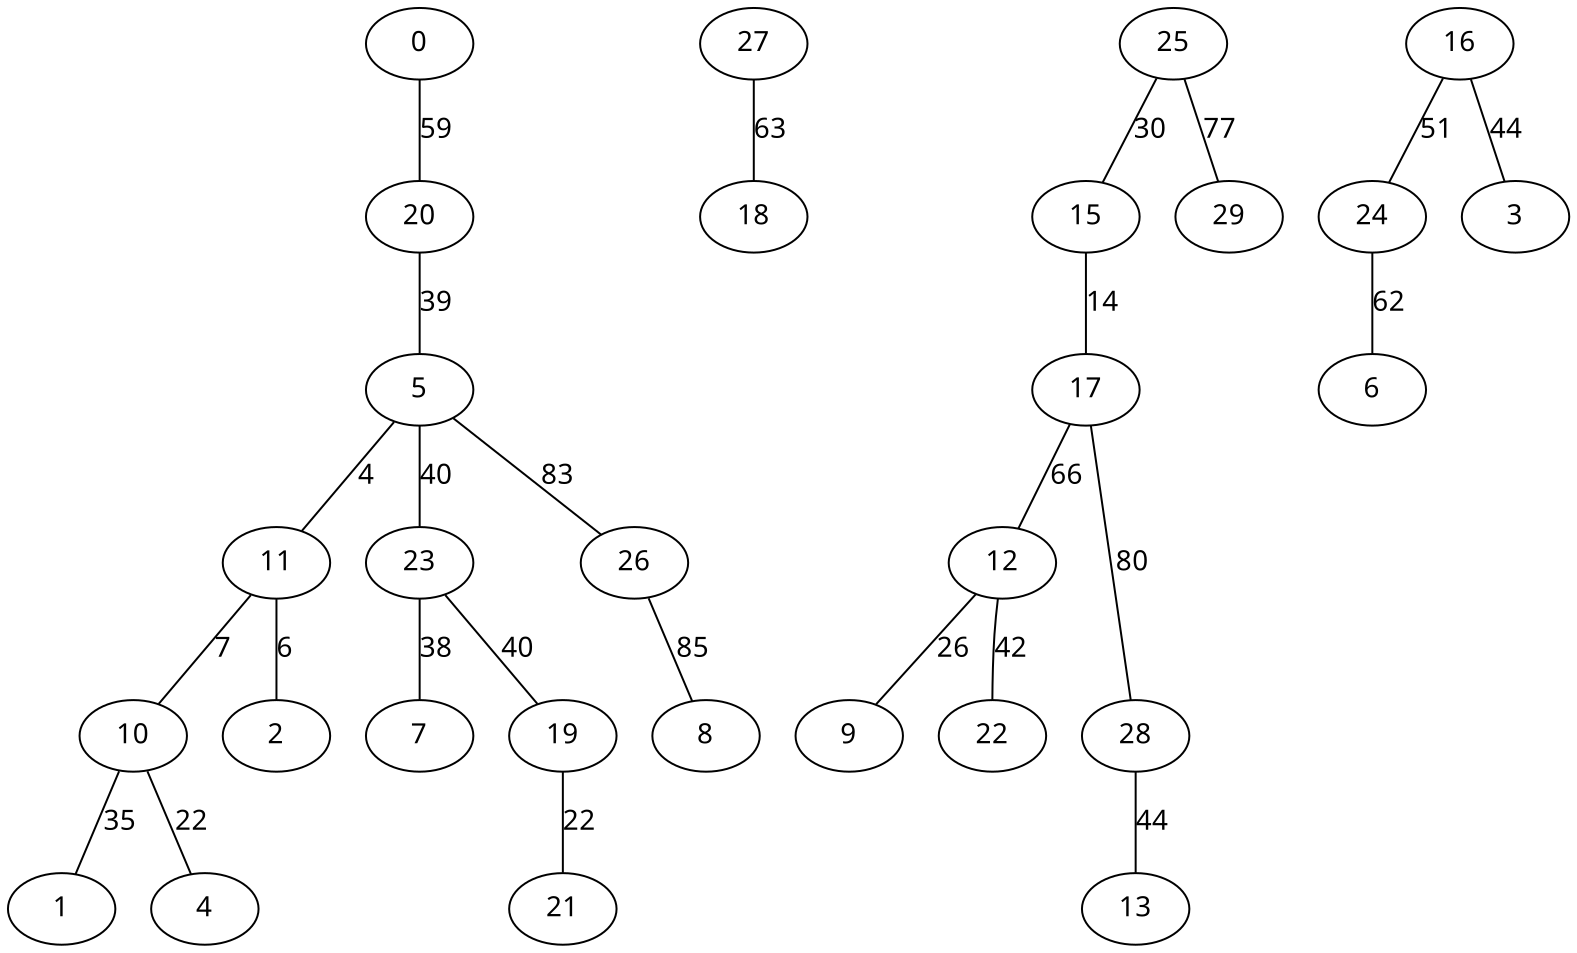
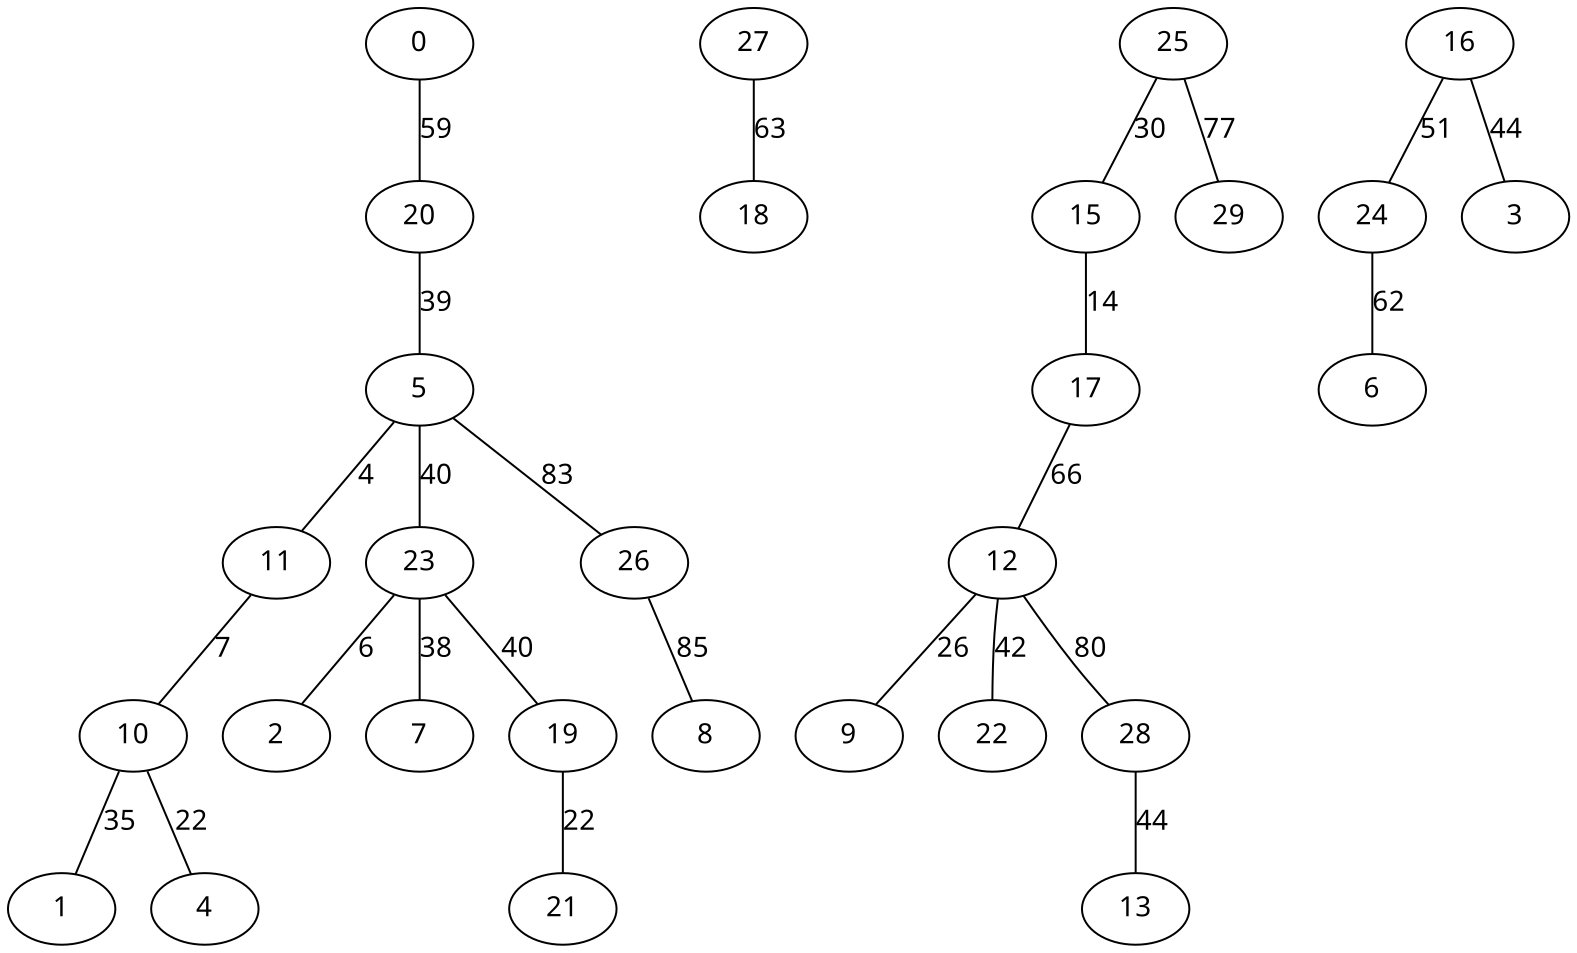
edge "17" -- "28": now "12" -- "28"
edge "11" -- "2": now "23" -- "2"
